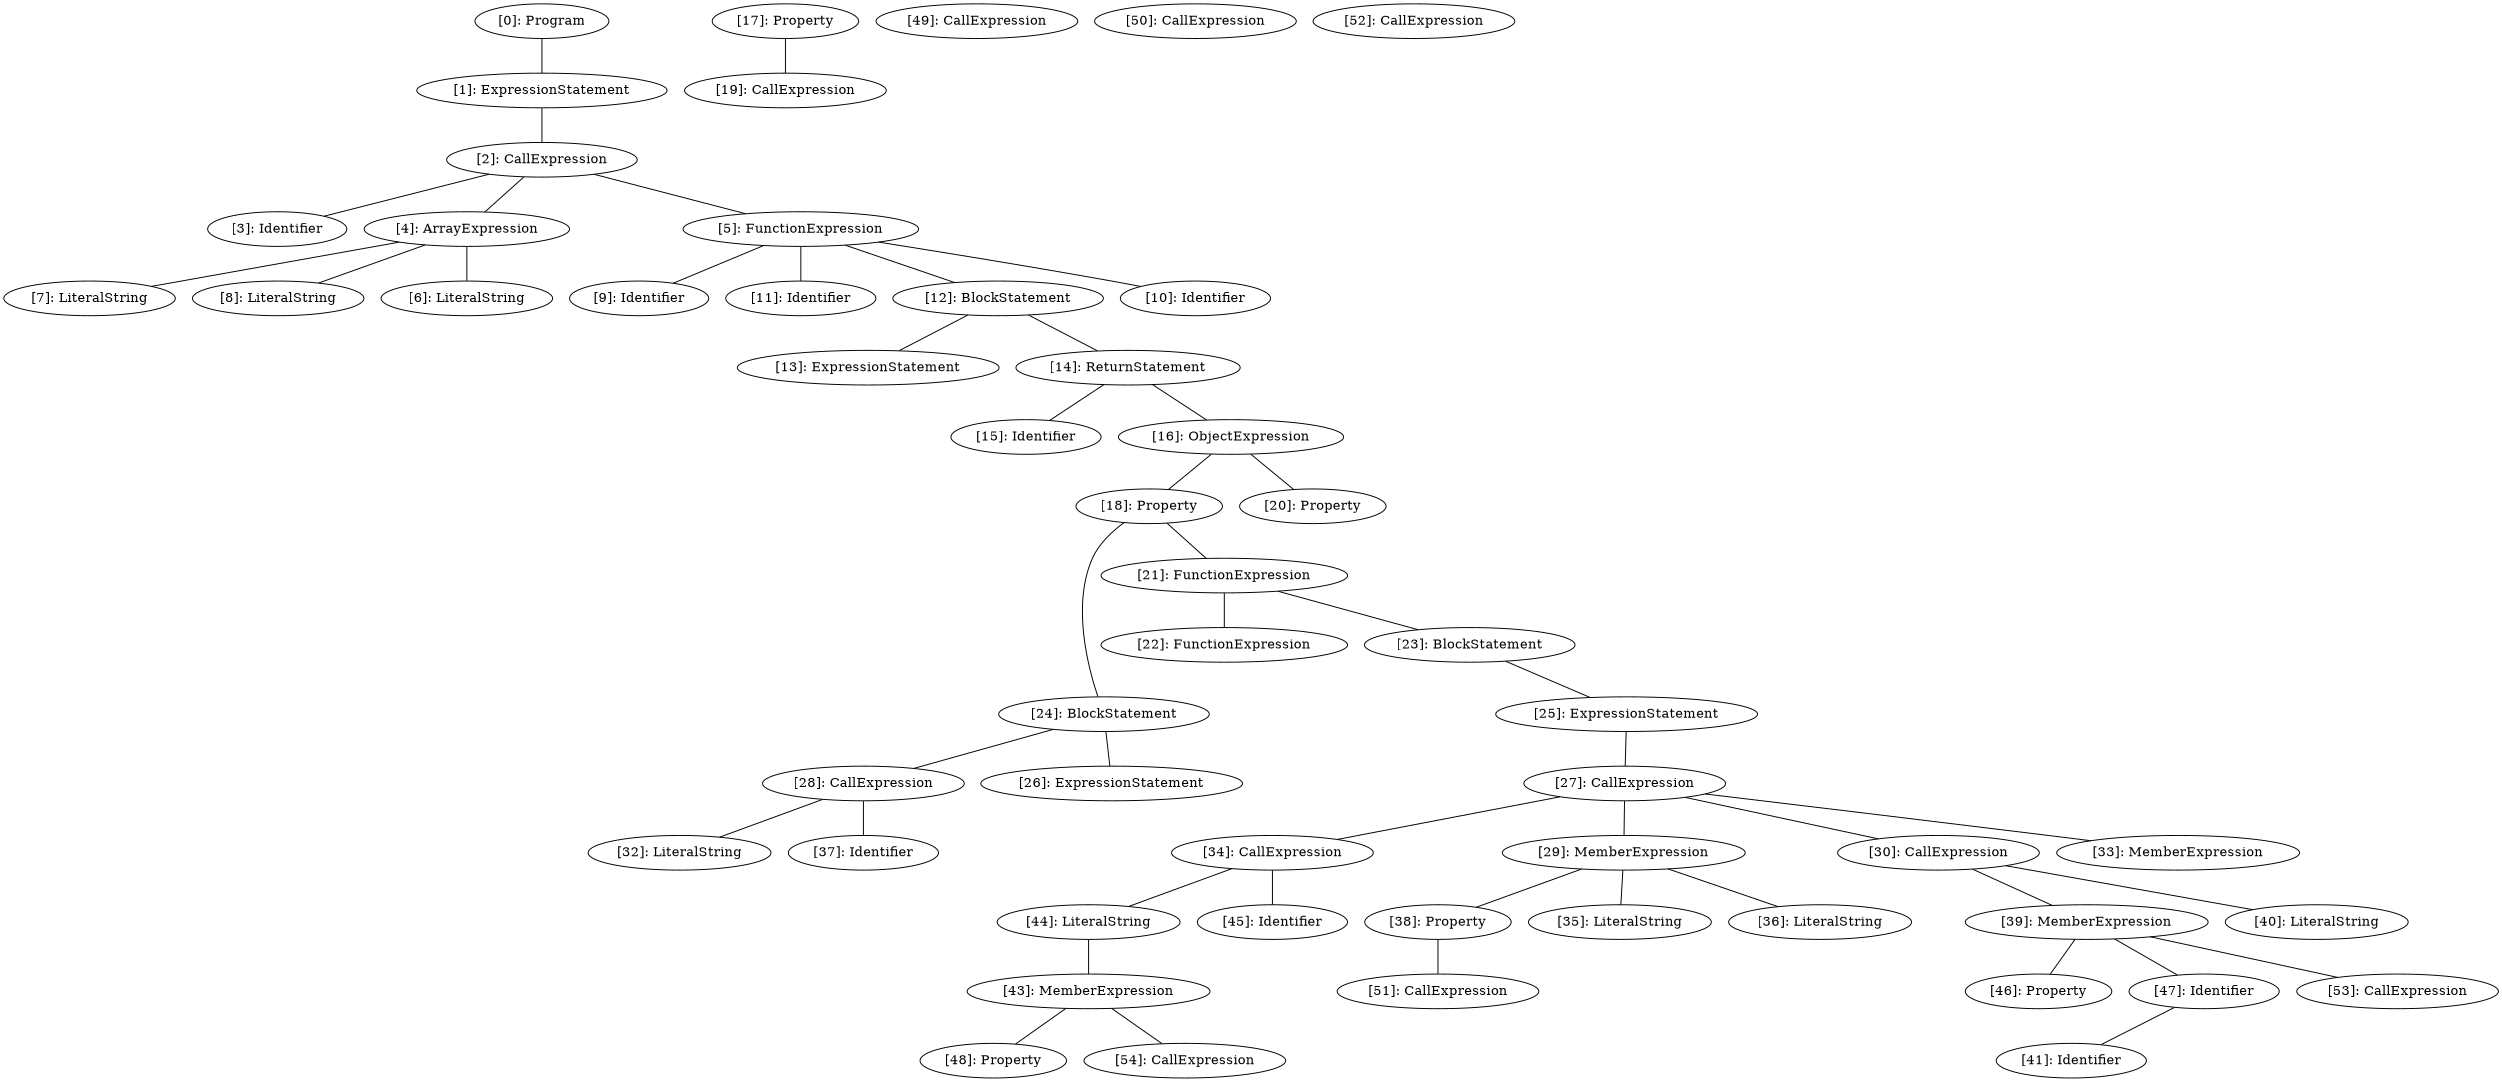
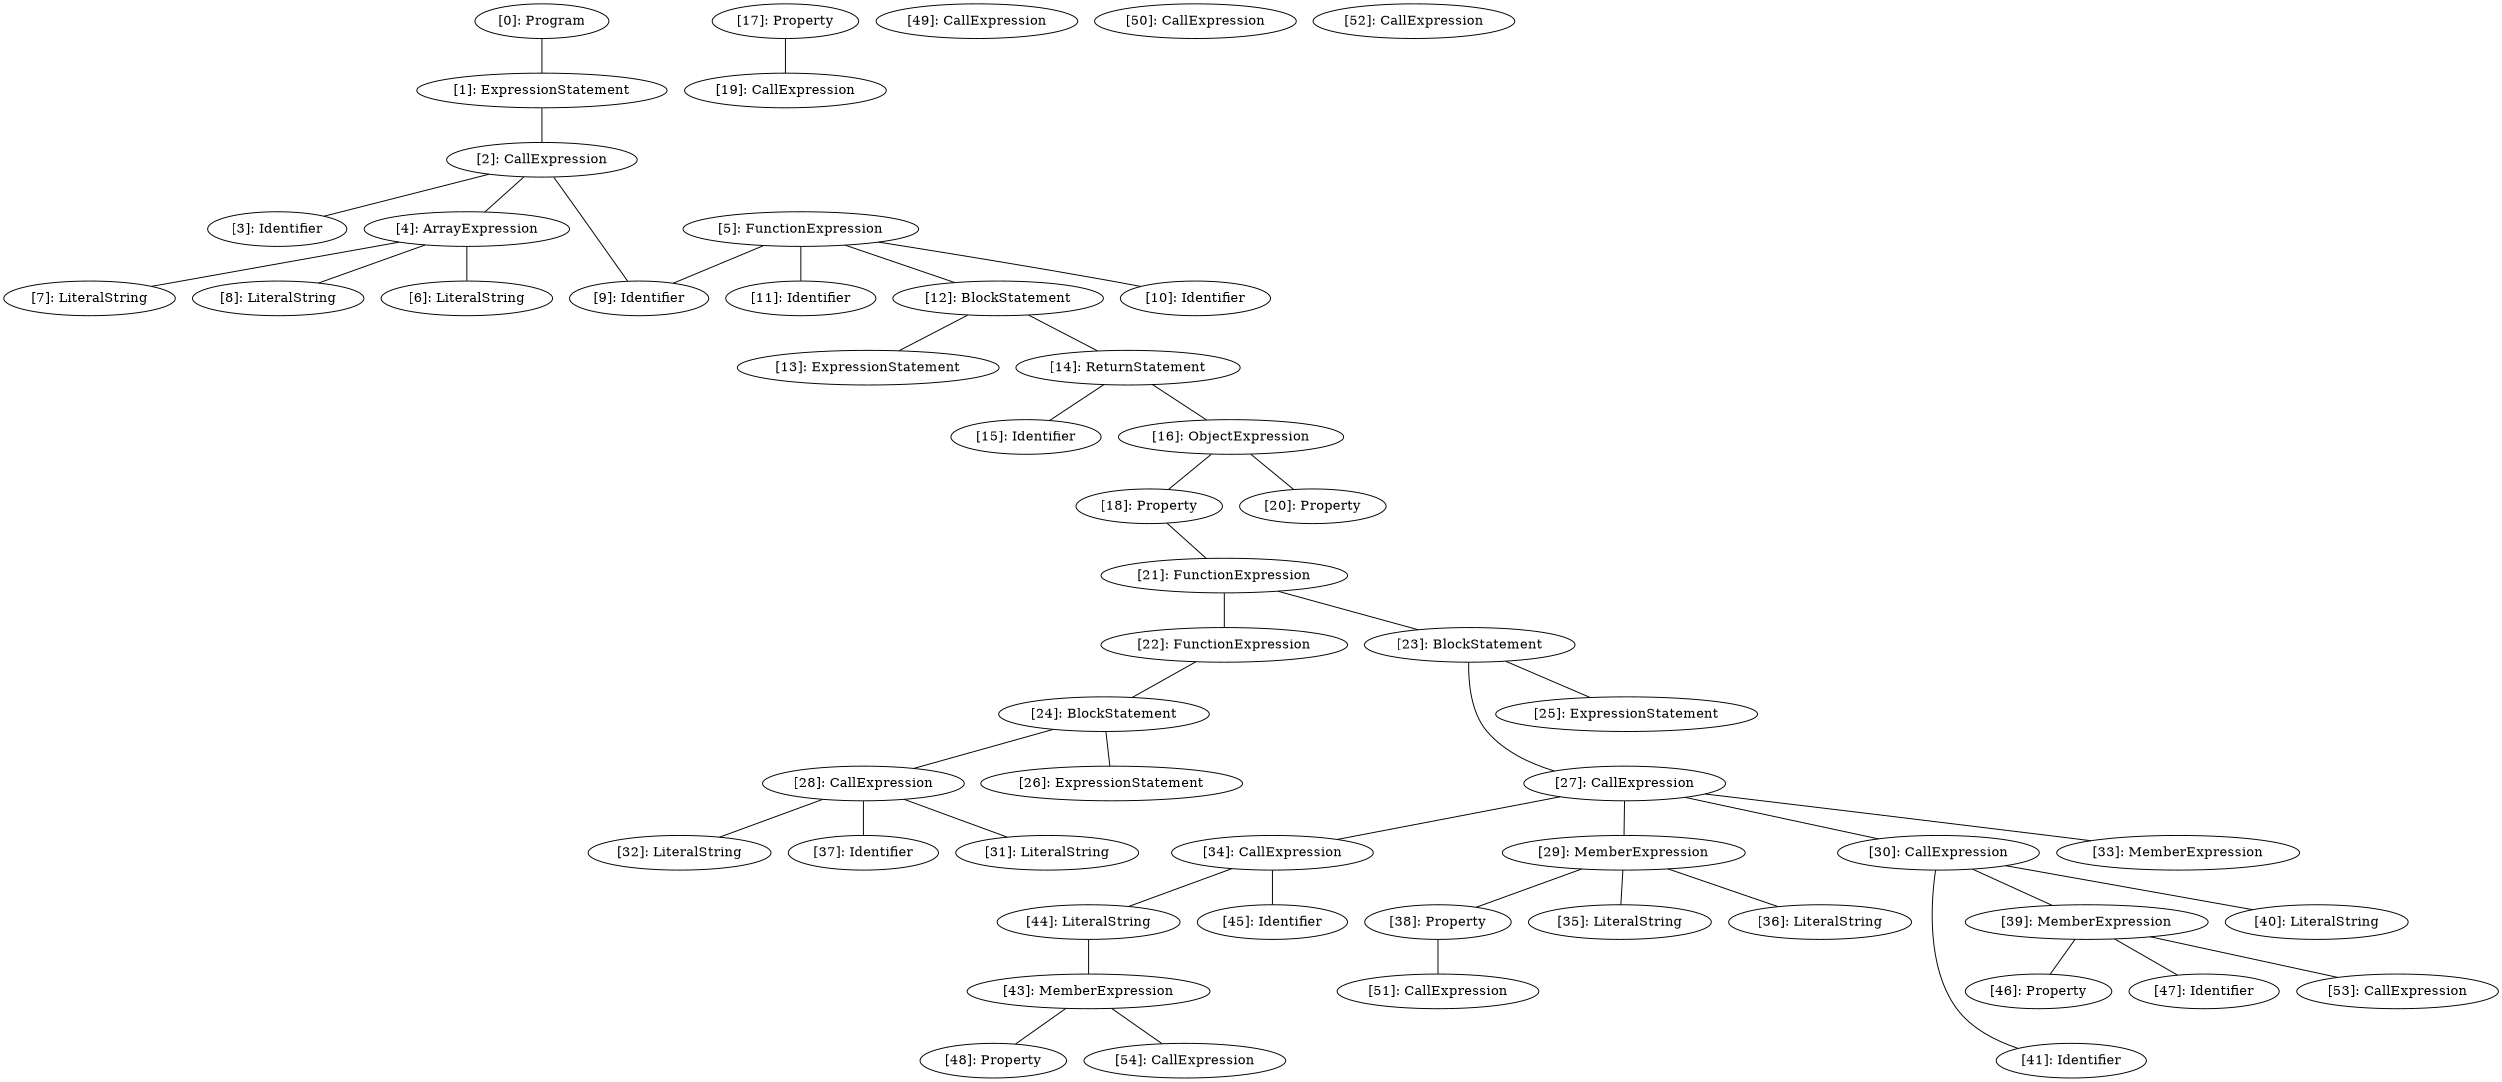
edge "[2]: CallExpression" -- "[5]: FunctionExpression": now "[2]: CallExpression" -- "[9]: Identifier"
edge "[18]: Property" -- "[24]: BlockStatement": now "[22]: FunctionExpression" -- "[24]: BlockStatement"
edge "[25]: ExpressionStatement" -- "[27]: CallExpression": now "[23]: BlockStatement" -- "[27]: CallExpression"
node "[31]: LiteralString": added
edge "[47]: Identifier" -- "[41]: Identifier": now "[30]: CallExpression" -- "[41]: Identifier"
